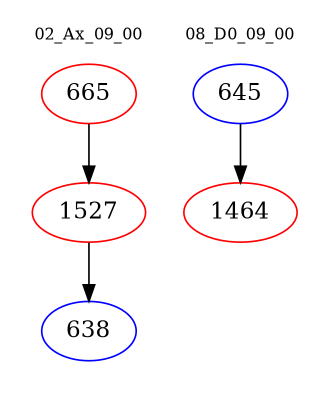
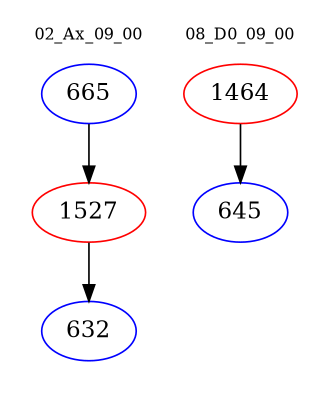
node "665": color red -> blue
edge "645" -> "1464": reversed
node "638": label "638" -> "632"
